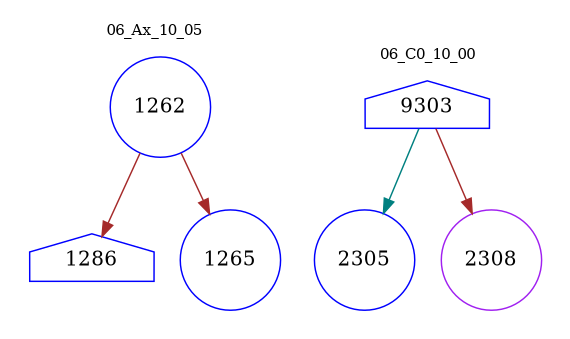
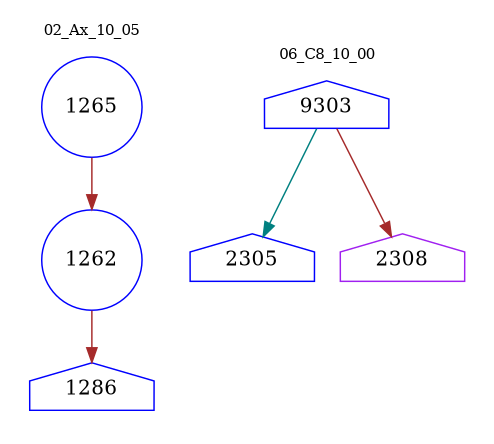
cluster "06_Ax_10_05": label "06_Ax_10_05" -> "02_Ax_10_05"
cluster "06_C0_10_00": label "06_C0_10_00" -> "06_C8_10_00"
edge "1262" -> "1265": reversed
node "2305": shape circle -> house
node "2308": shape circle -> house
